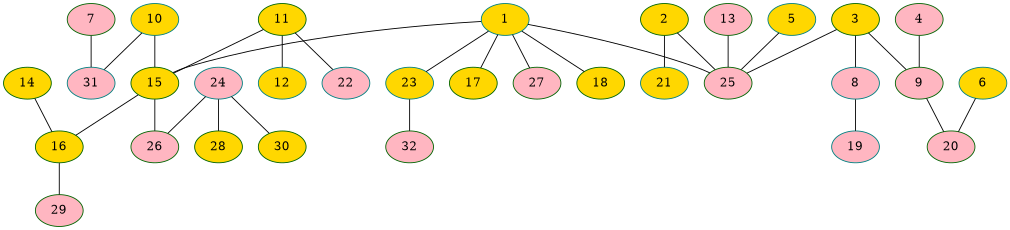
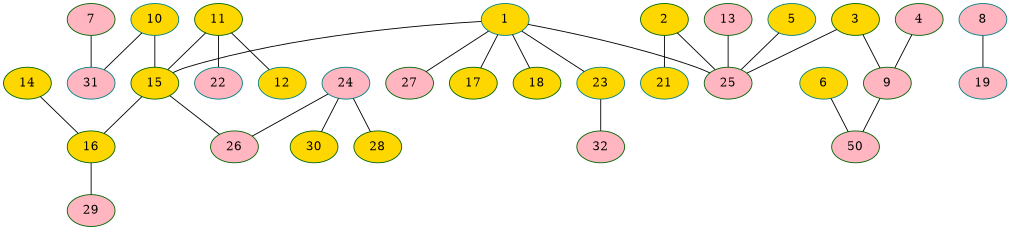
edge "3" -- "8": removed
node "20": label "20" -> "50"
